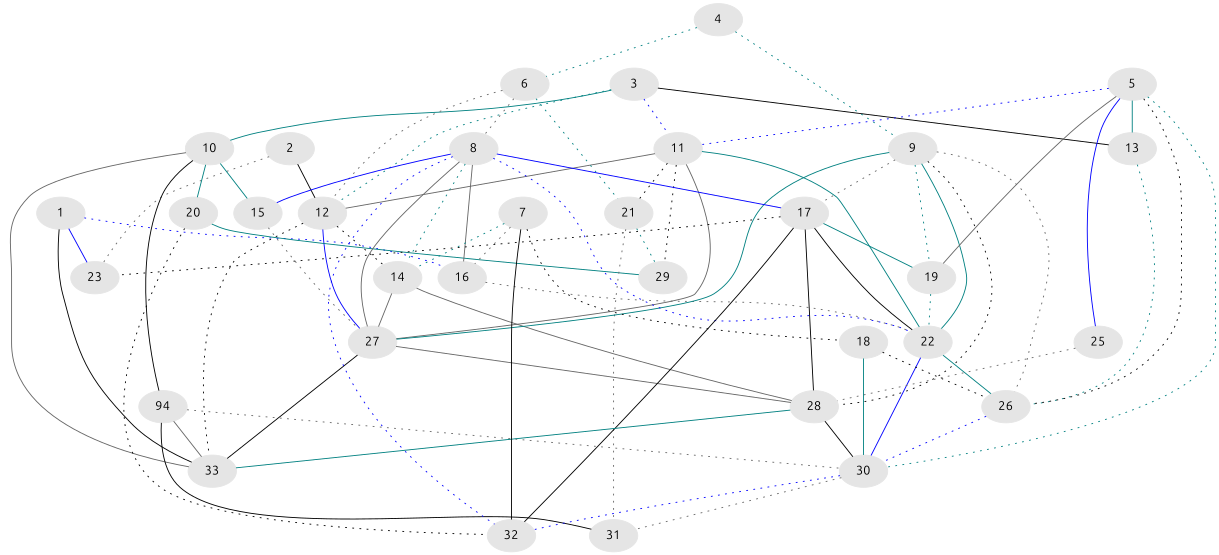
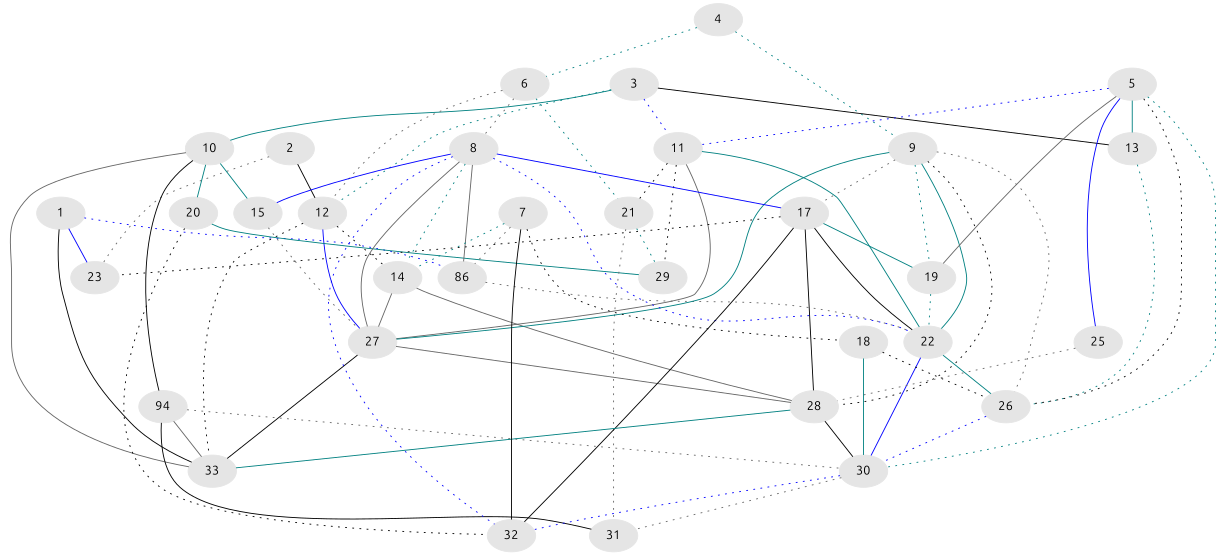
edge "11" -- "12": removed
node "16": label "16" -> "86"
